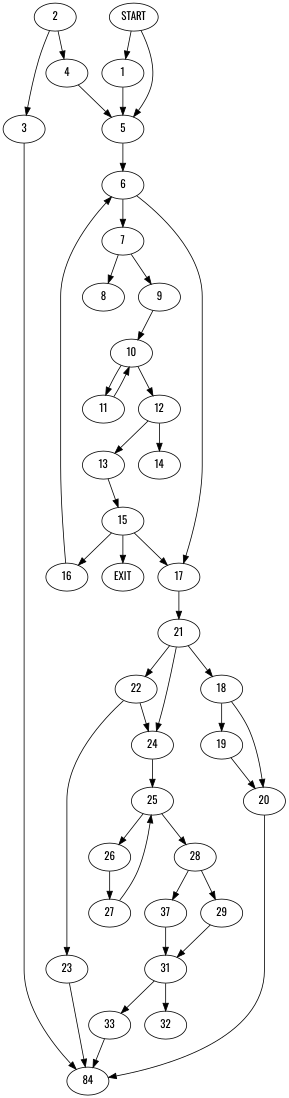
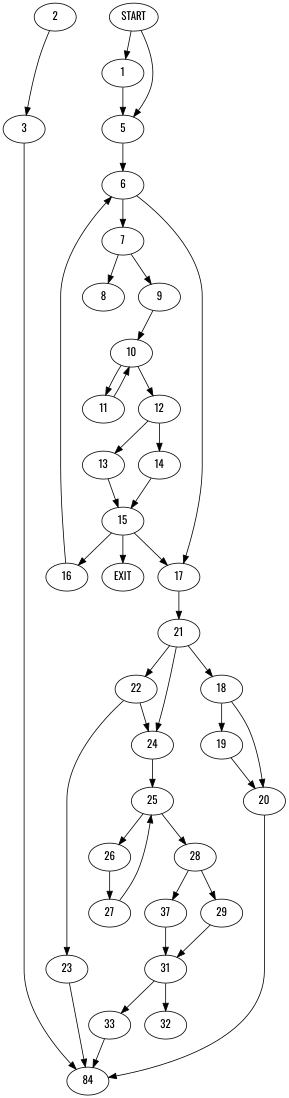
node "4": removed
edge "14" -> "15": added
